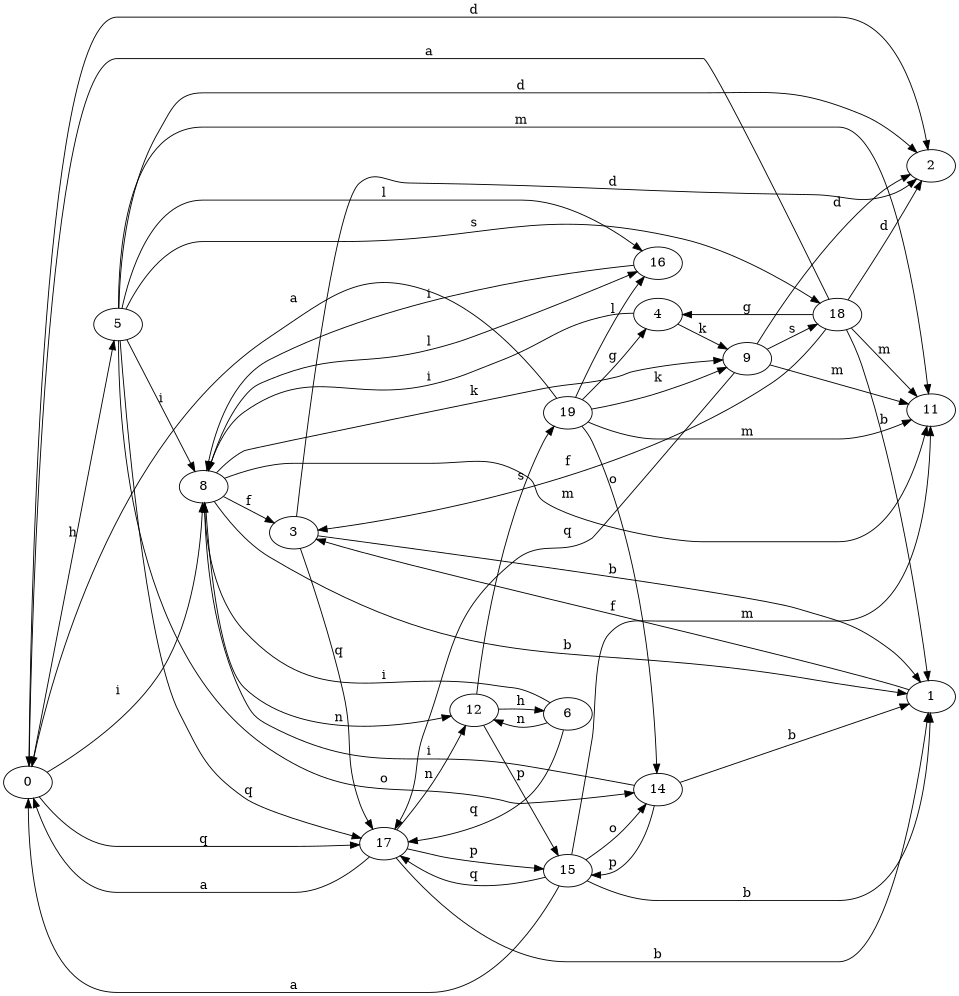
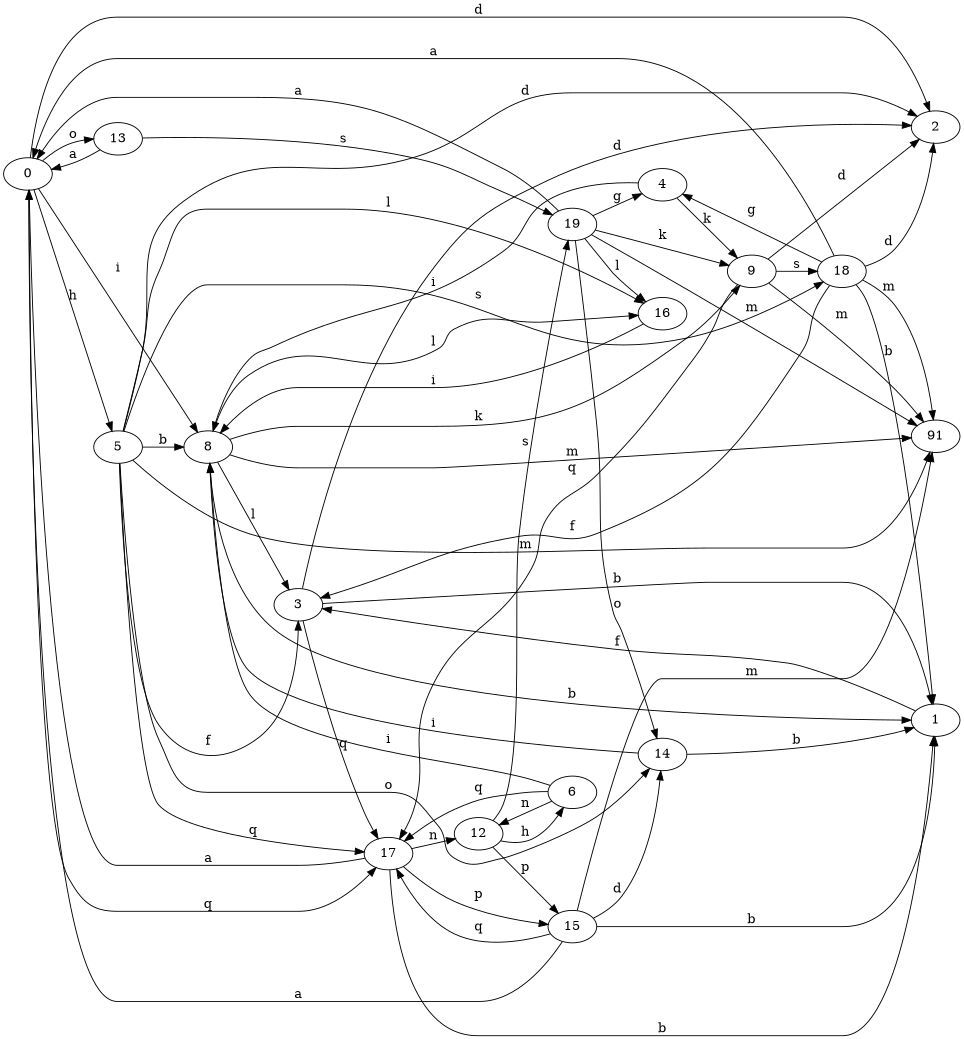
node "13": added
edge "5" -> "8": label "i" -> "b"
node "11": label "11" -> "91"
edge "8" -> "3": label "f" -> "l"
edge "8" -> "12": removed, label "n"
edge "5" -> "3": added, label "f"
edge "15" -> "14": label "o" -> "d"
edge "14" -> "15": removed, label "p"
